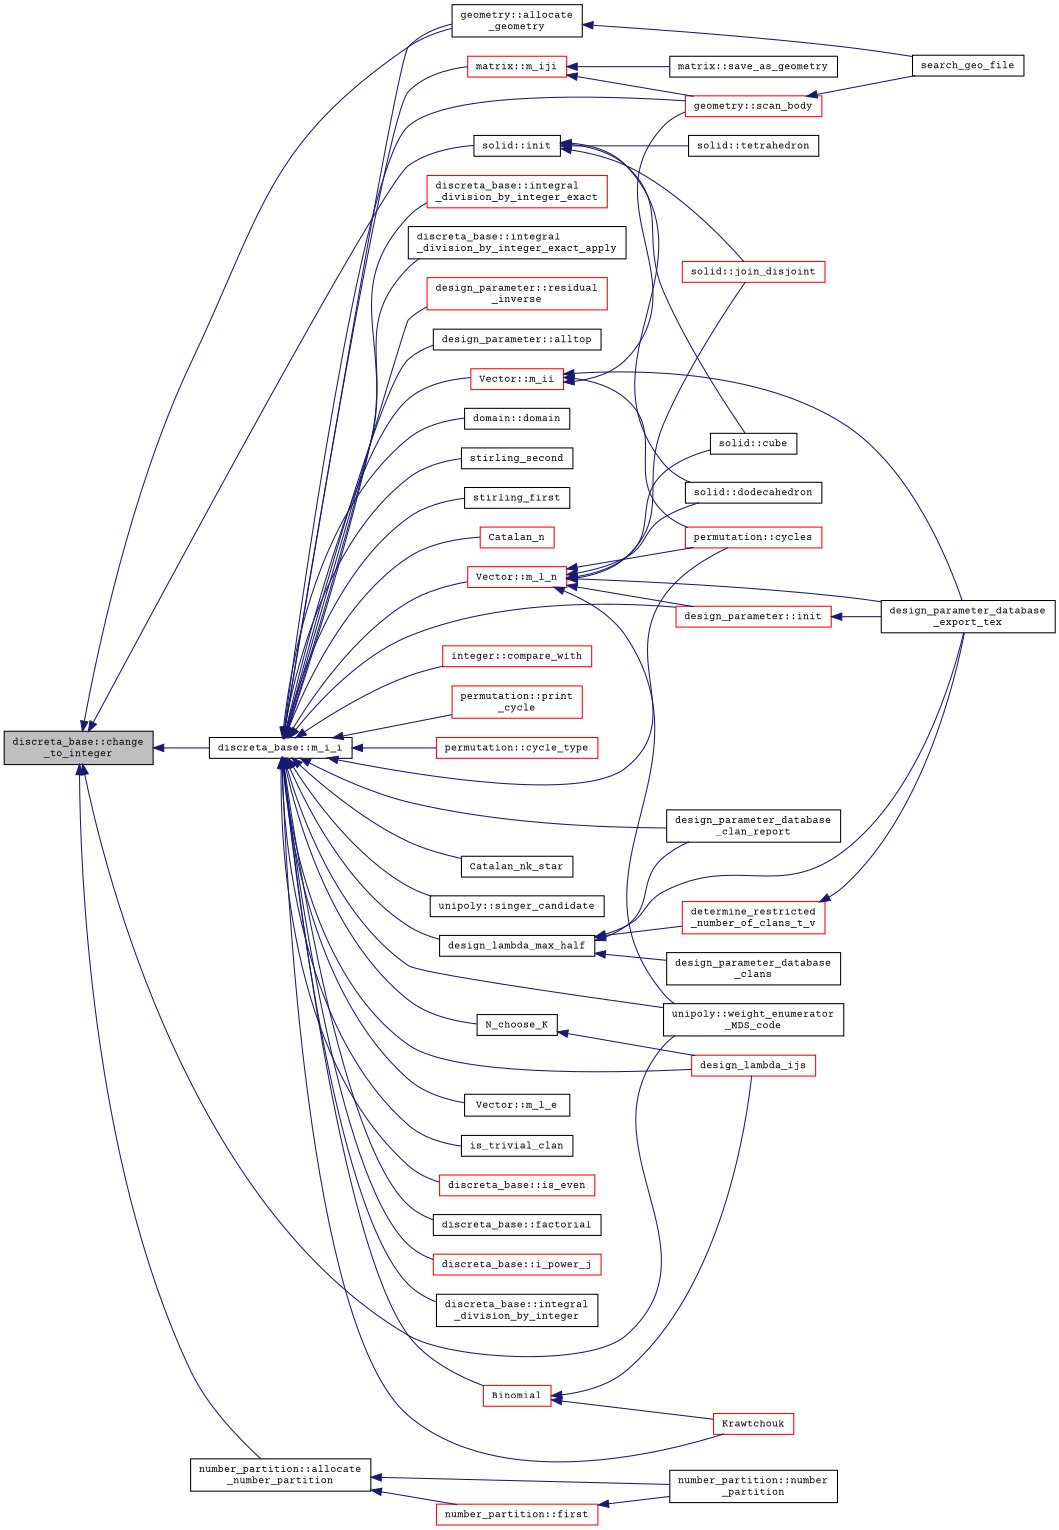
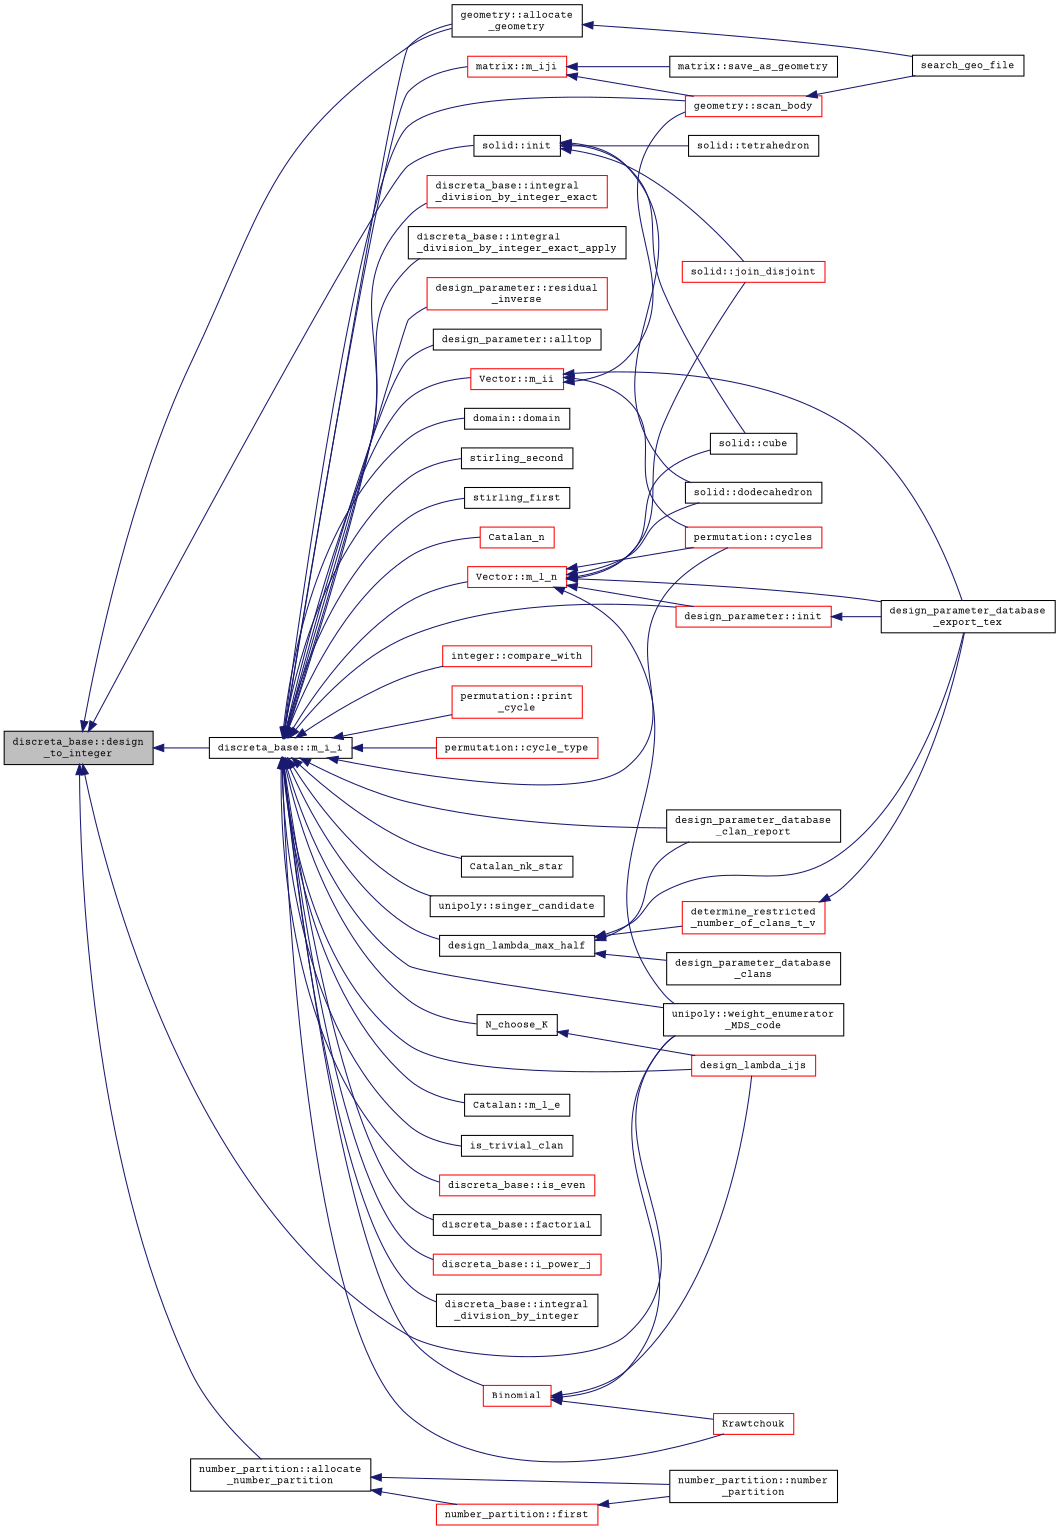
node "discreta_base::change _to_integer": label "discreta_base::change _to_integer" -> "discreta_base::design _to_integer"
node "Vector::m_l_e": label "Vector::m_l_e" -> "Catalan::m_l_e"
edge "unipoly::weight_enumerator _MDS_code" -> "Binomial": added
